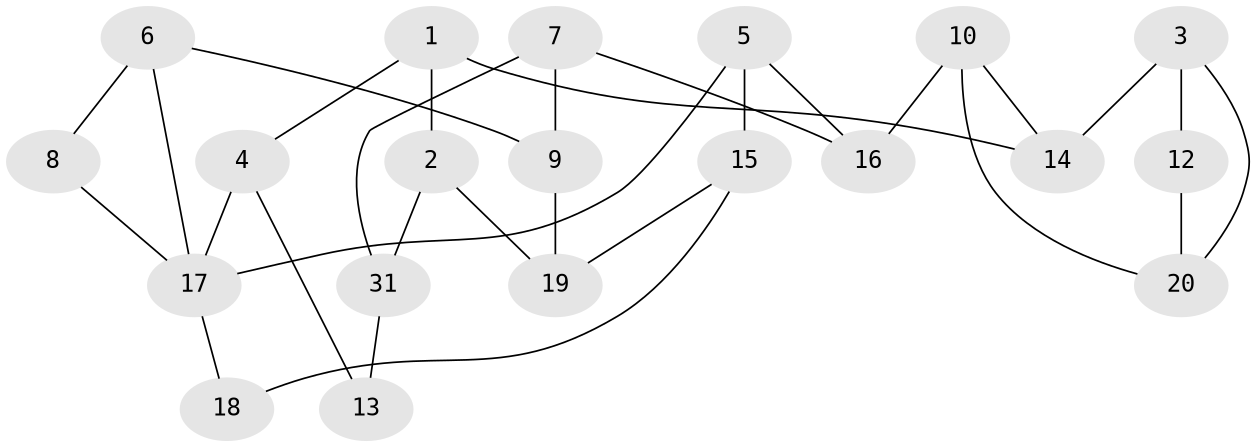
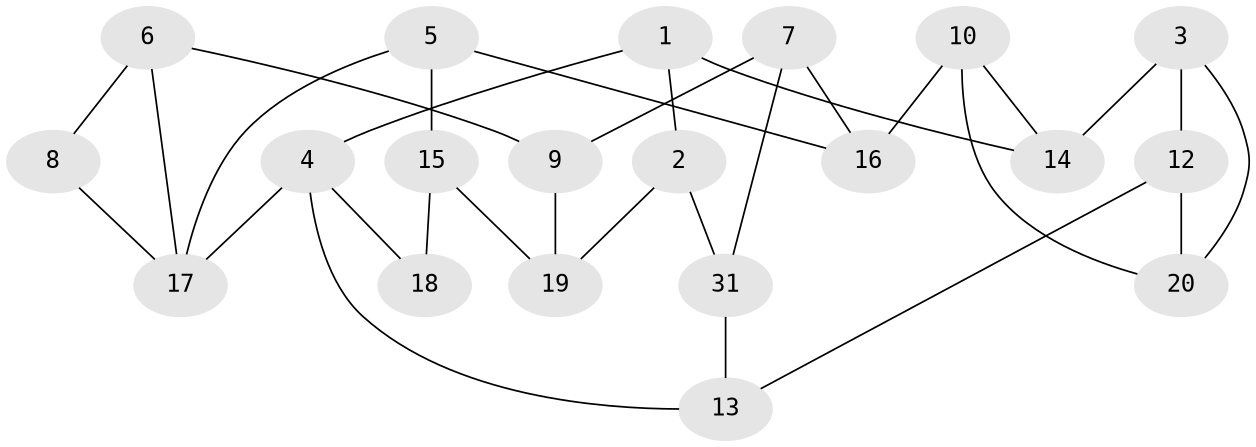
edge "12" -- "13": added
edge "17" -- "18": now "4" -- "18"
